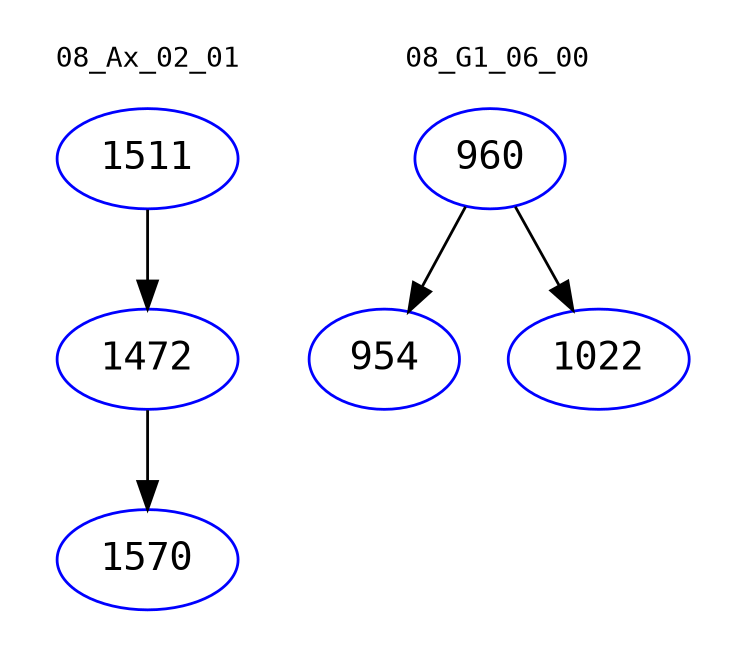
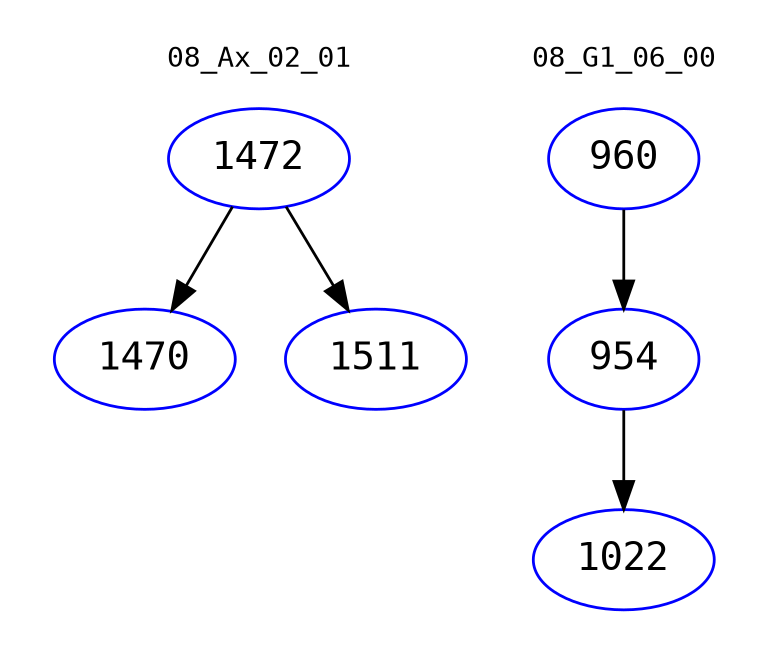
edge "1511" -> "1472": reversed
edge "960" -> "1022": now "954" -> "1022"
node "1570": label "1570" -> "1470"
